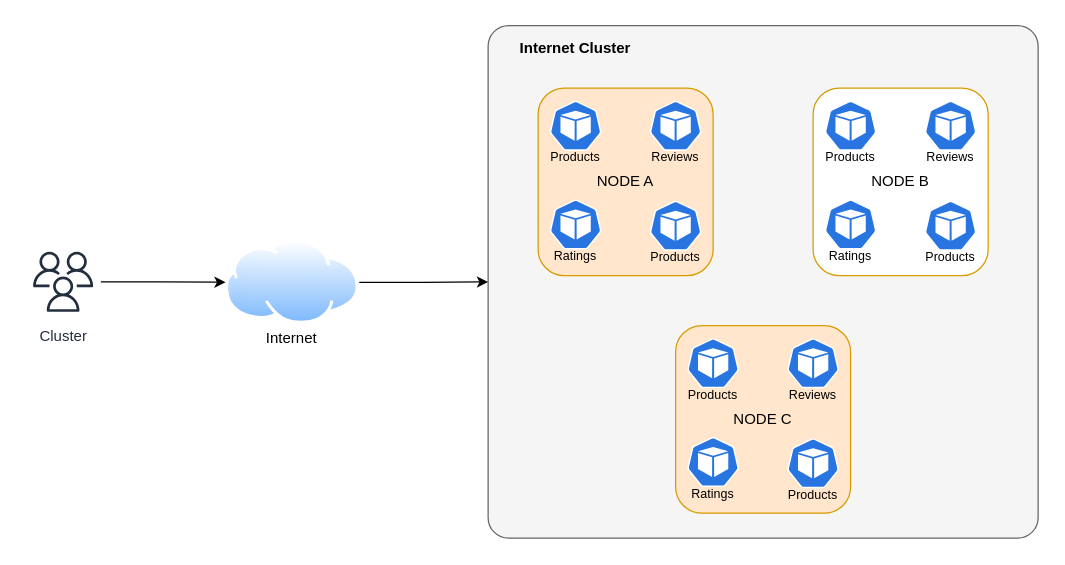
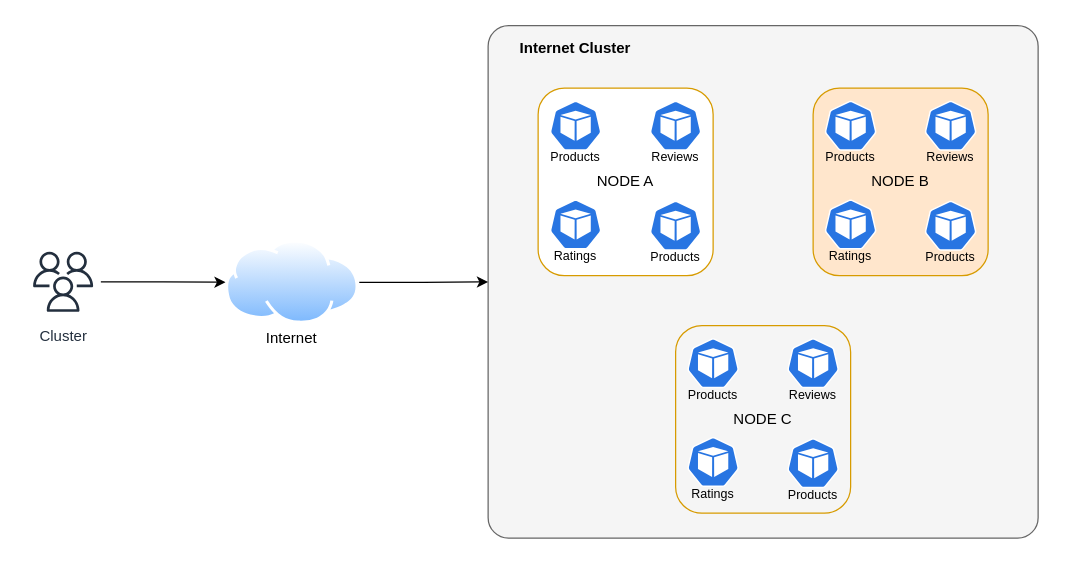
node "NODE A": fillcolor #ffe6cc -> #ffffff
node "NODE B": fillcolor #ffffff -> #ffe6cc
node "NODE C": fillcolor #ffe6cc -> #f5f5f5
